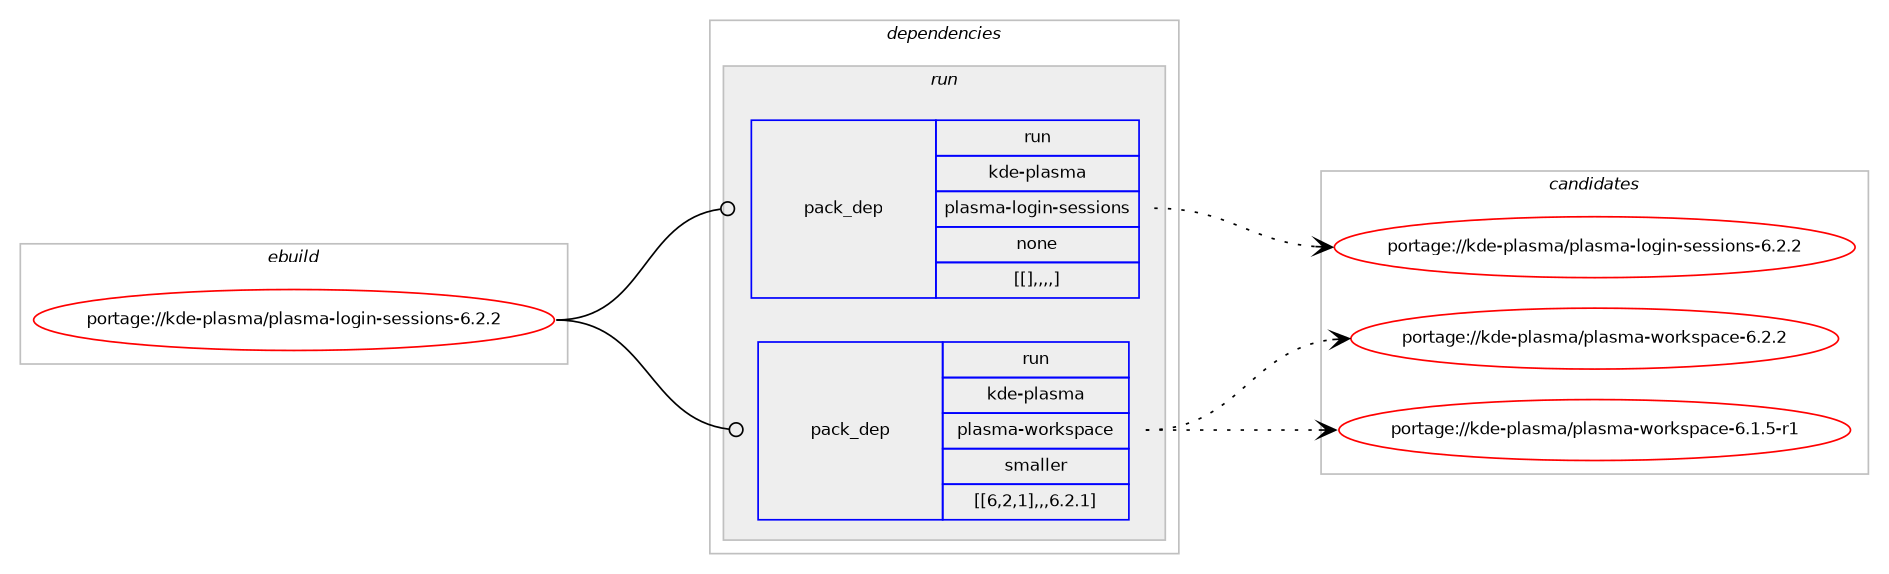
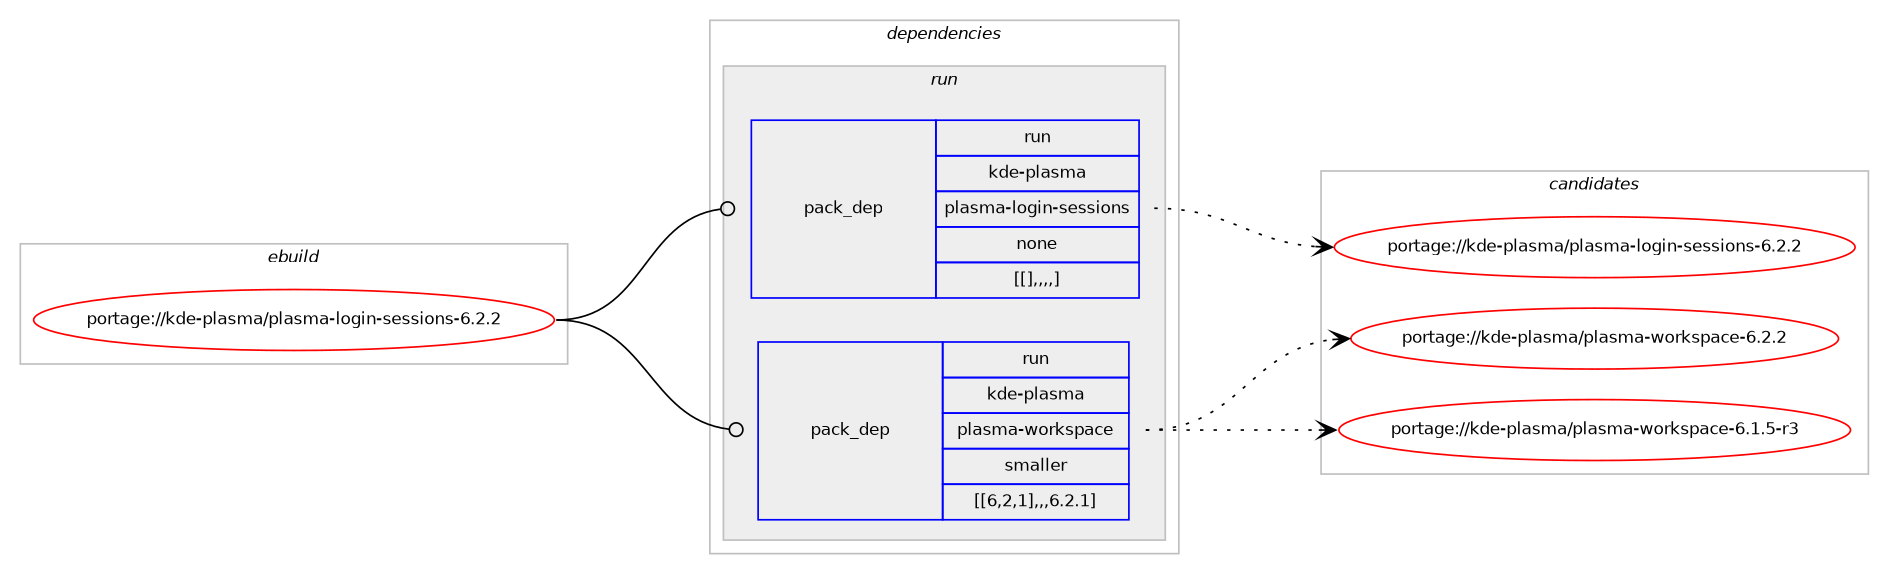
node "portage://kde-plasma/plasma-workspace-6.1.5-r1": label "portage://kde-plasma/plasma-workspace-6.1.5-r1" -> "portage://kde-plasma/plasma-workspace-6.1.5-r3"
